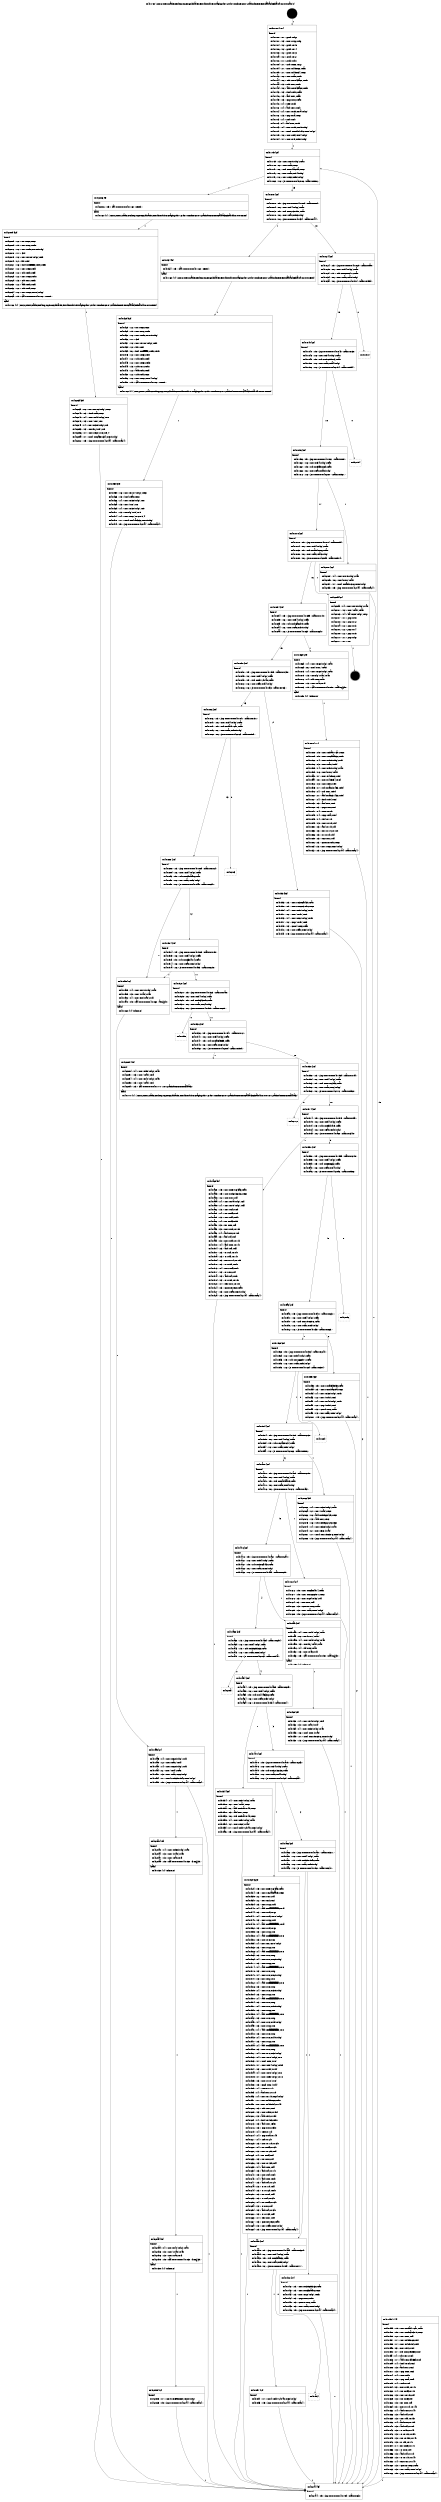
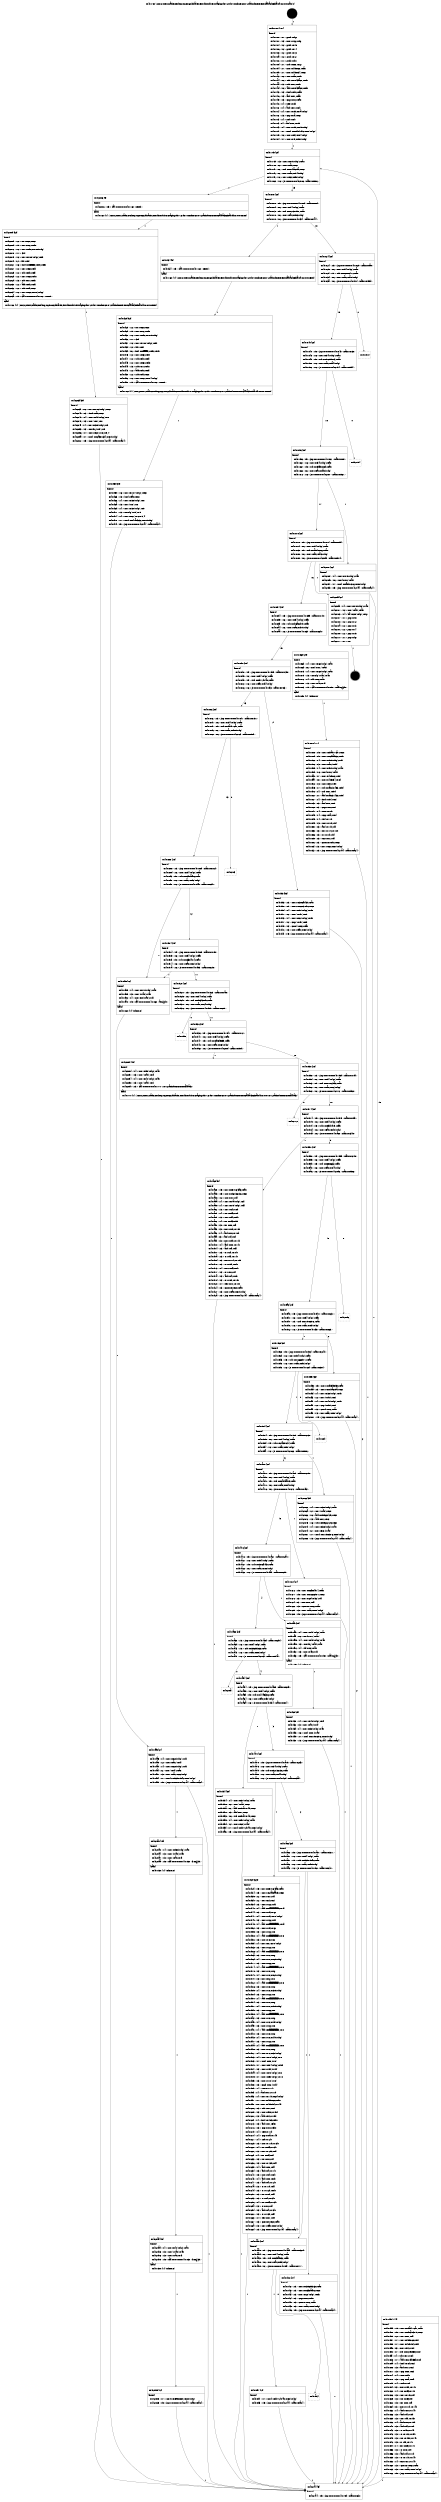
edge "0x401894 [28]" -> "0x401e6b [29]": removed, label "1"
